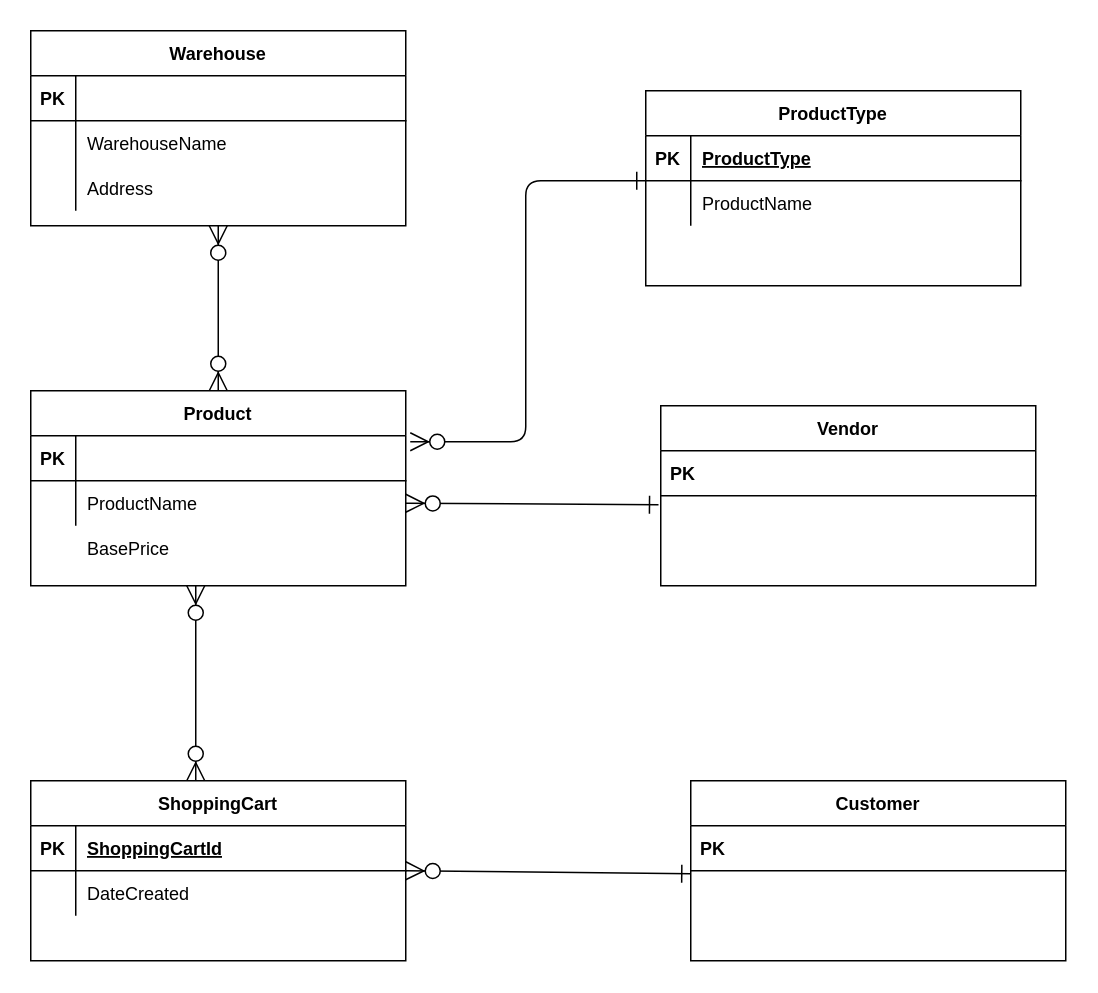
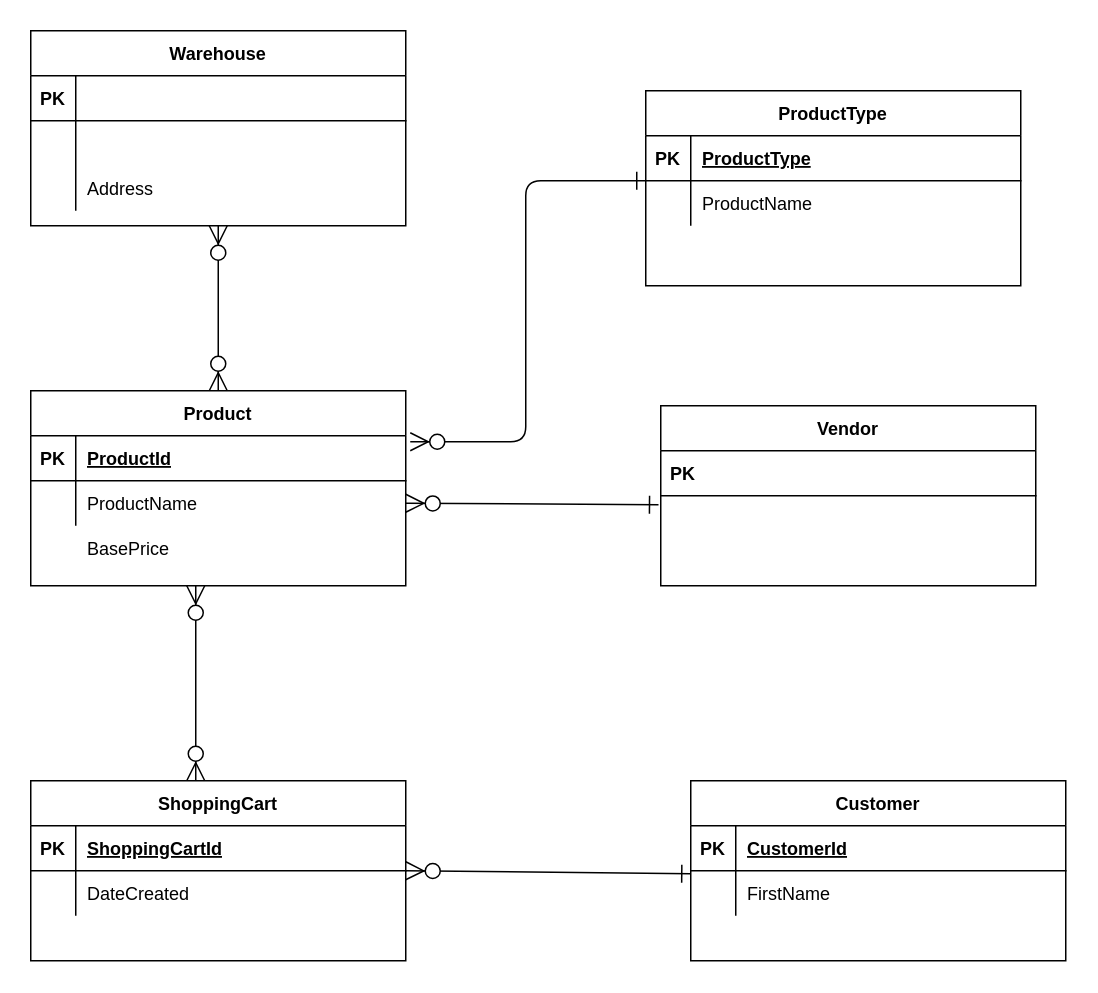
node "WarehouseName": removed
node "ProductId": added
node "CustomerId": added
node "FirstName": added
